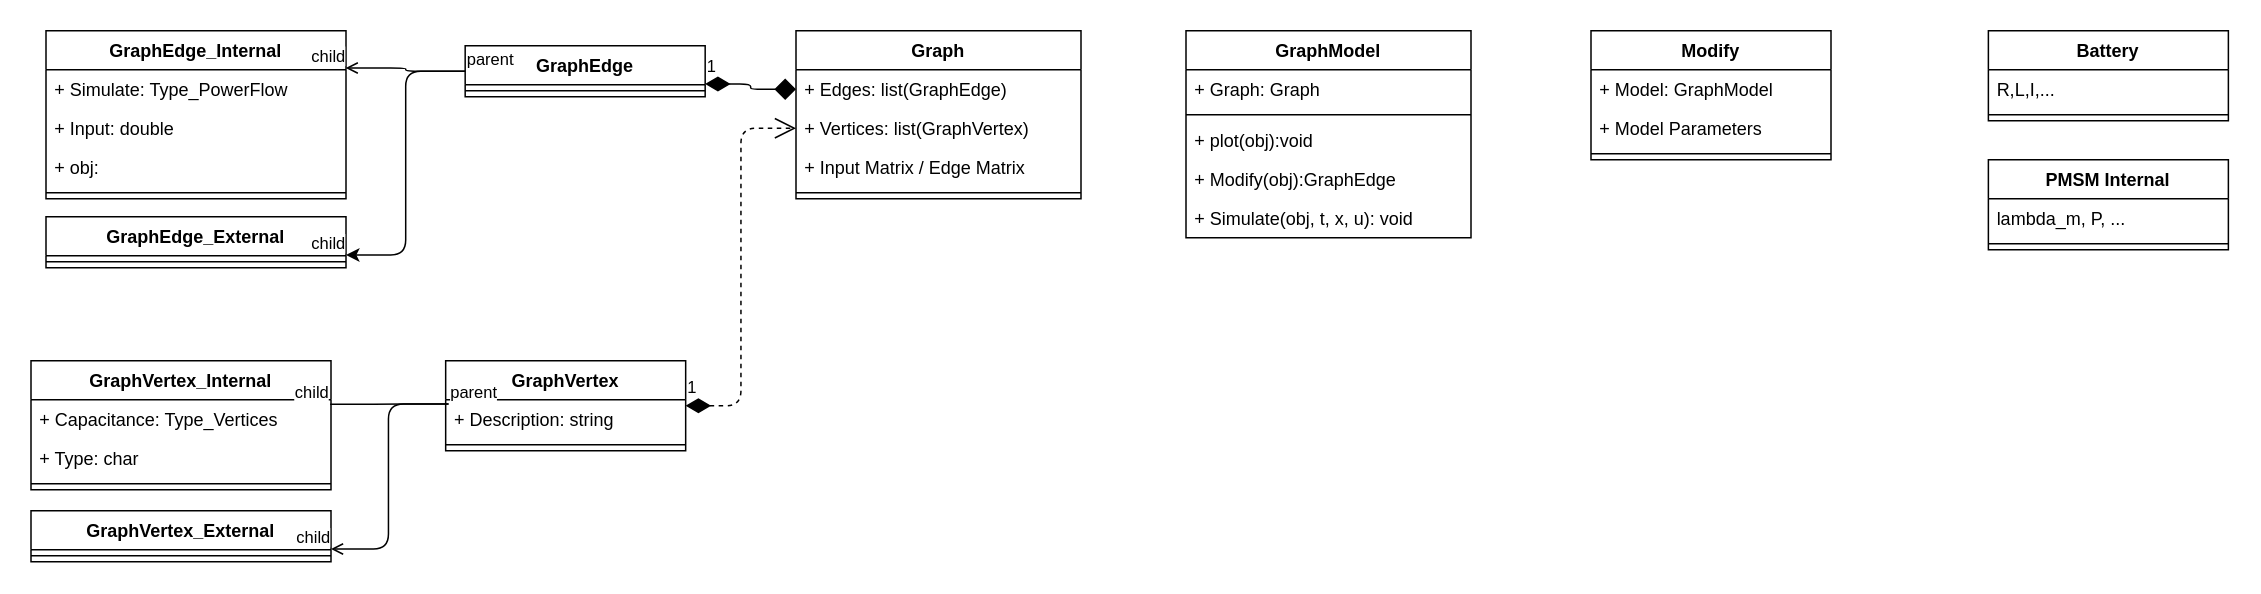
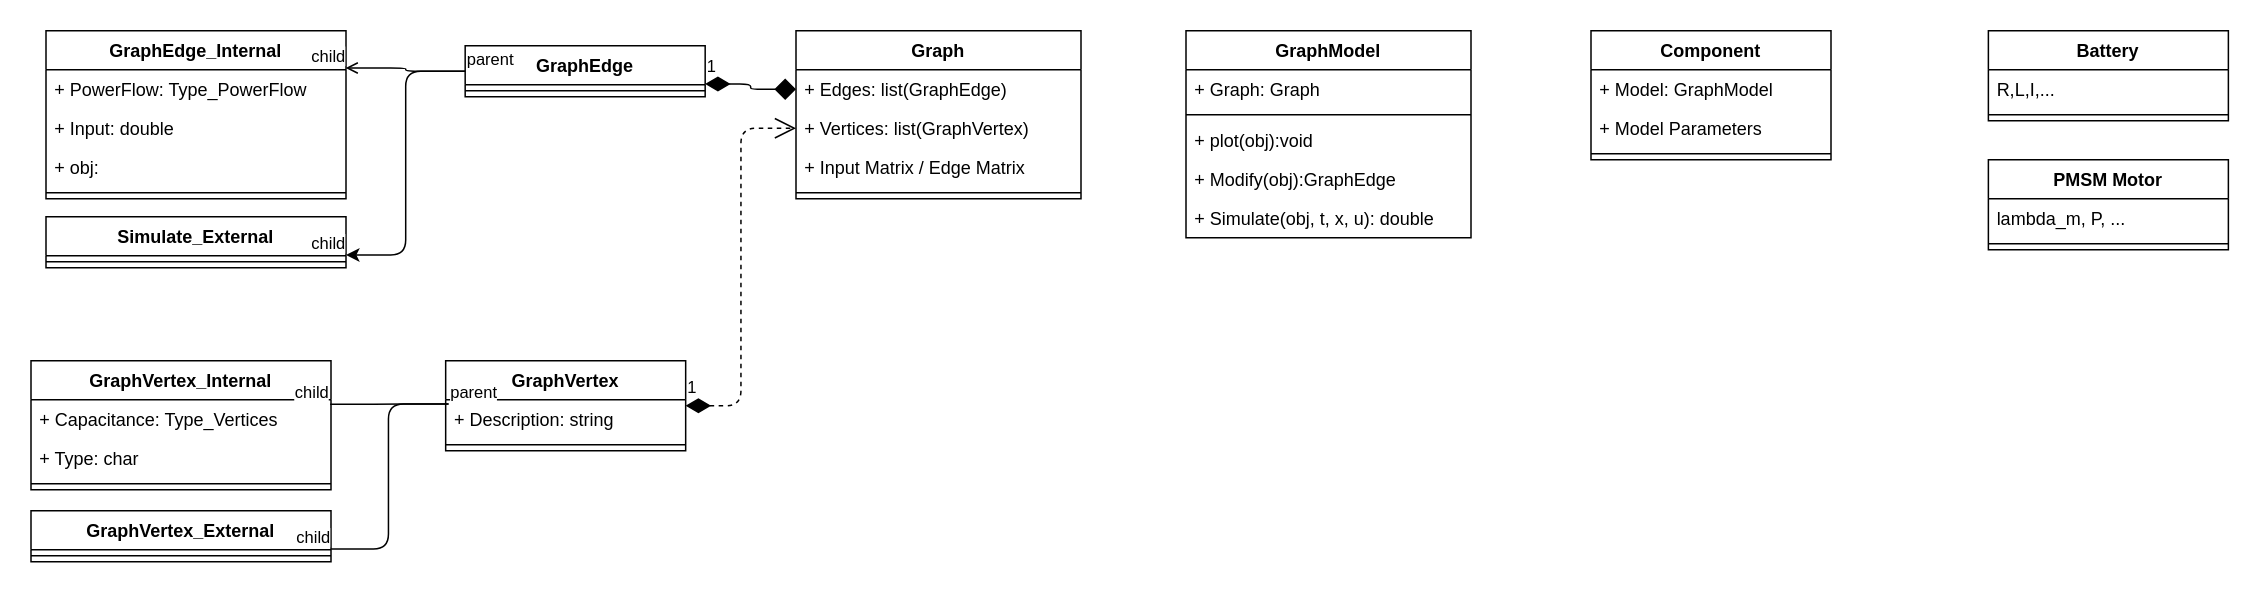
node "Modify": label "Modify" -> "Component"
node "+ Simulate: Type_PowerFlow": label "+ Simulate: Type_PowerFlow" -> "+ PowerFlow: Type_PowerFlow"
node "PMSM Internal": label "PMSM Internal" -> "PMSM Motor"
node "+ Simulate(obj, t, x, u): void": label "+ Simulate(obj, t, x, u): void" -> "+ Simulate(obj, t, x, u): double"
node "GraphEdge_External": label "GraphEdge_External" -> "Simulate_External"
edge "+ Description: string" -> "GraphVertex_External": arrowhead open -> none
